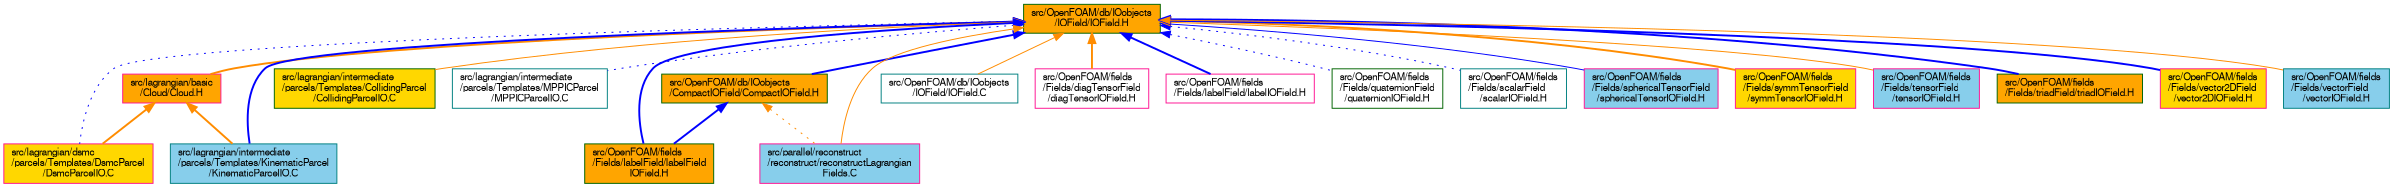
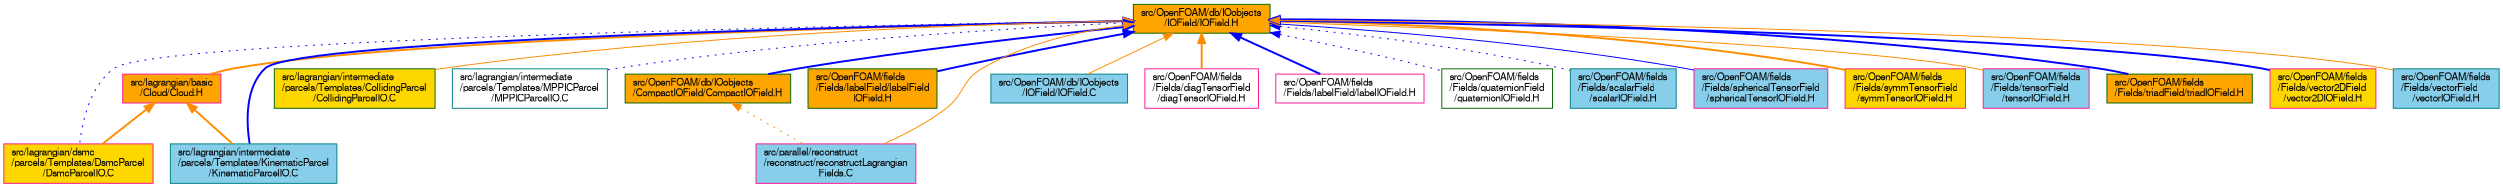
node "src/OpenFOAM/db/IOobjects /IOField/IOField.C": fillcolor white -> skyblue
node "src/OpenFOAM/fields /Fields/scalarField /scalarIOField.H": fillcolor white -> skyblue
edge "src/OpenFOAM/fields /Fields/labelField/labelField IOField.H" -> "src/OpenFOAM/db/IOobjects /CompactIOField/CompactIOField.H": removed
